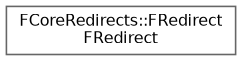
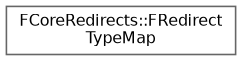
node "FCoreRedirects::FRedirect FRedirect": label "FCoreRedirects::FRedirect FRedirect" -> "FCoreRedirects::FRedirect TypeMap"
